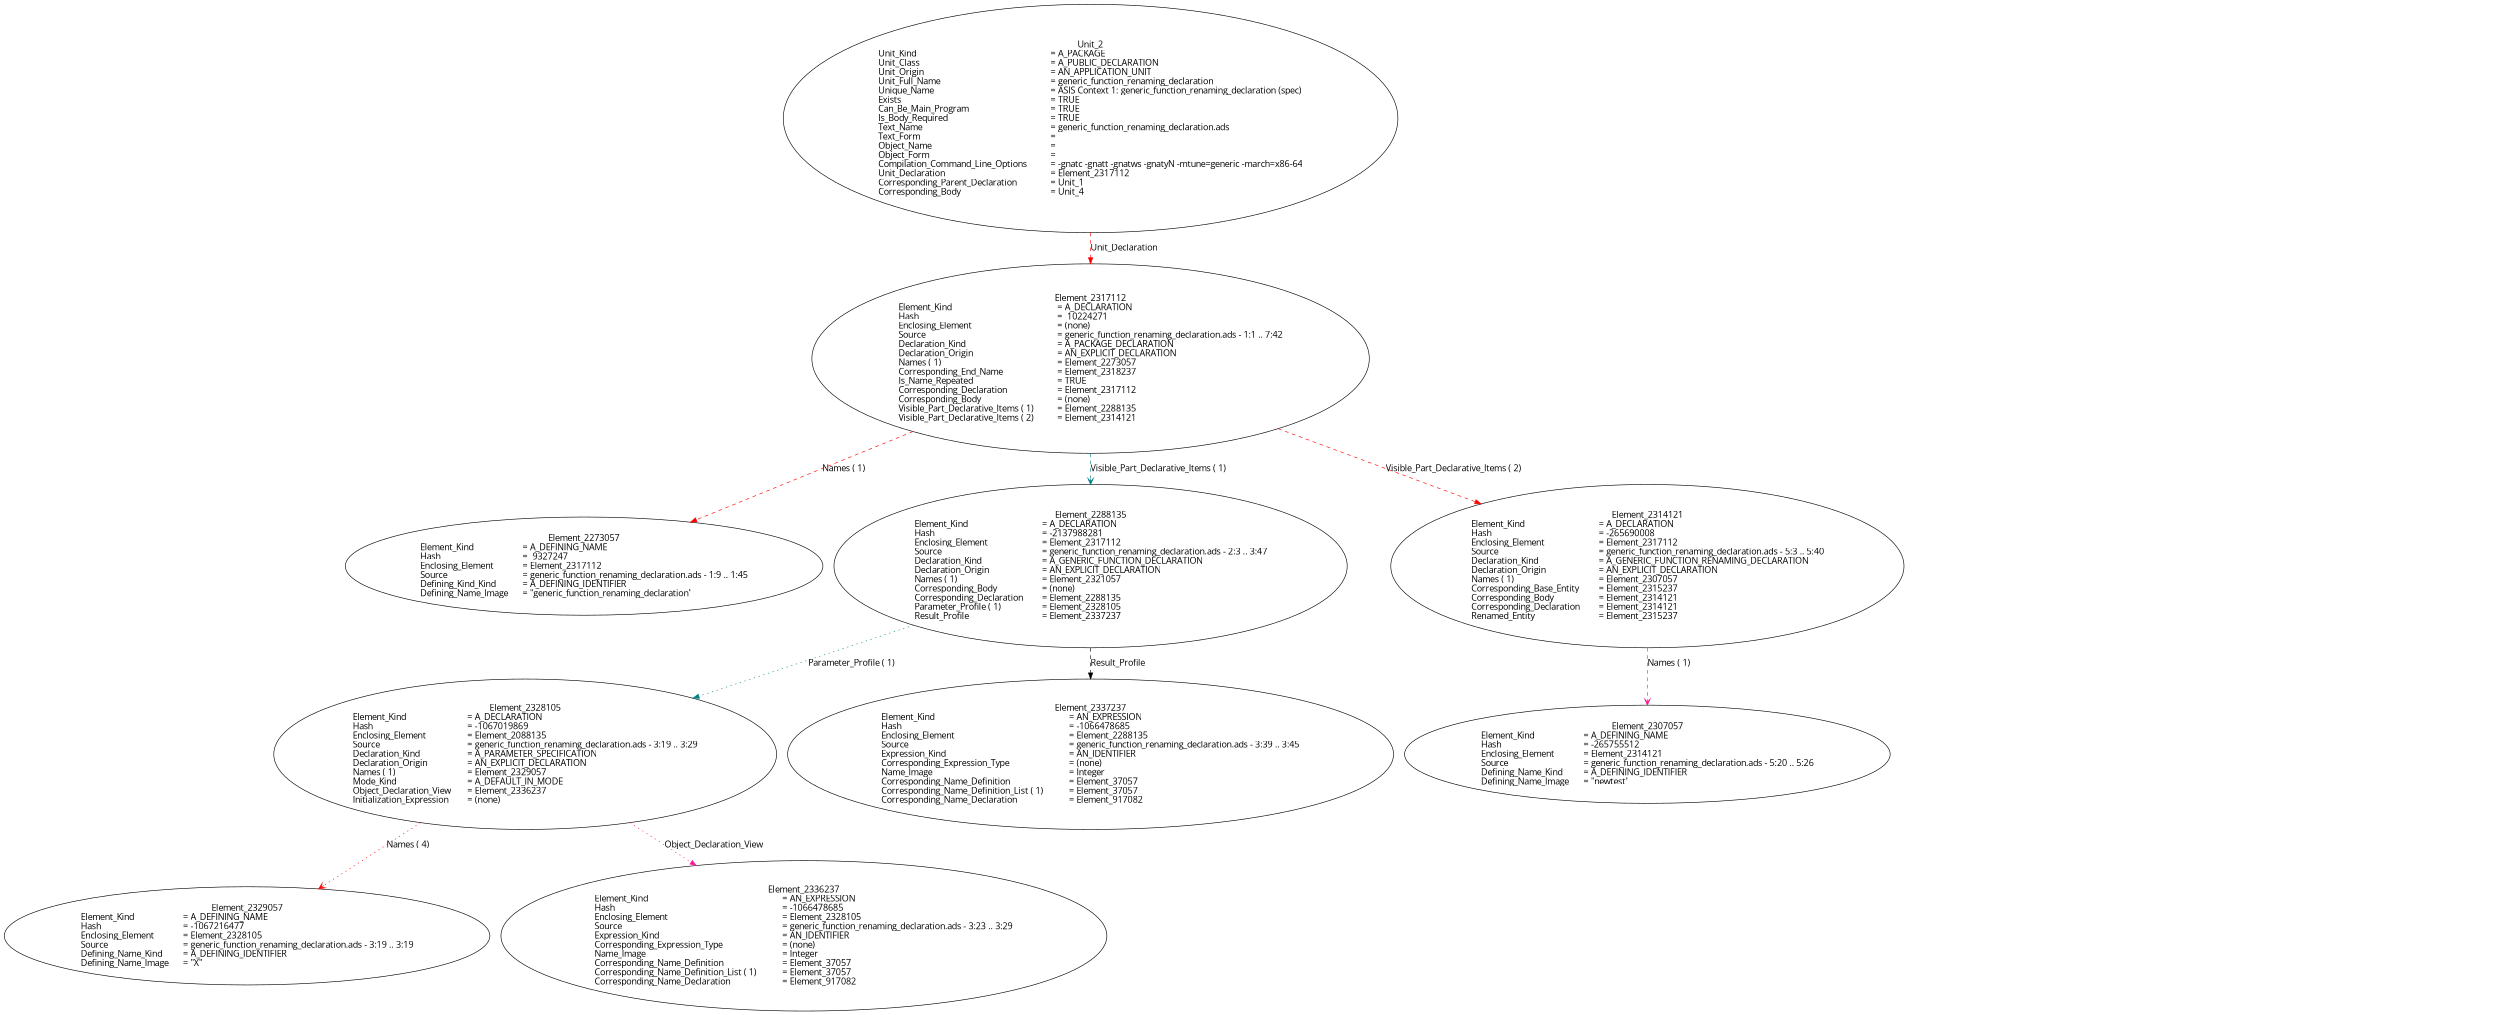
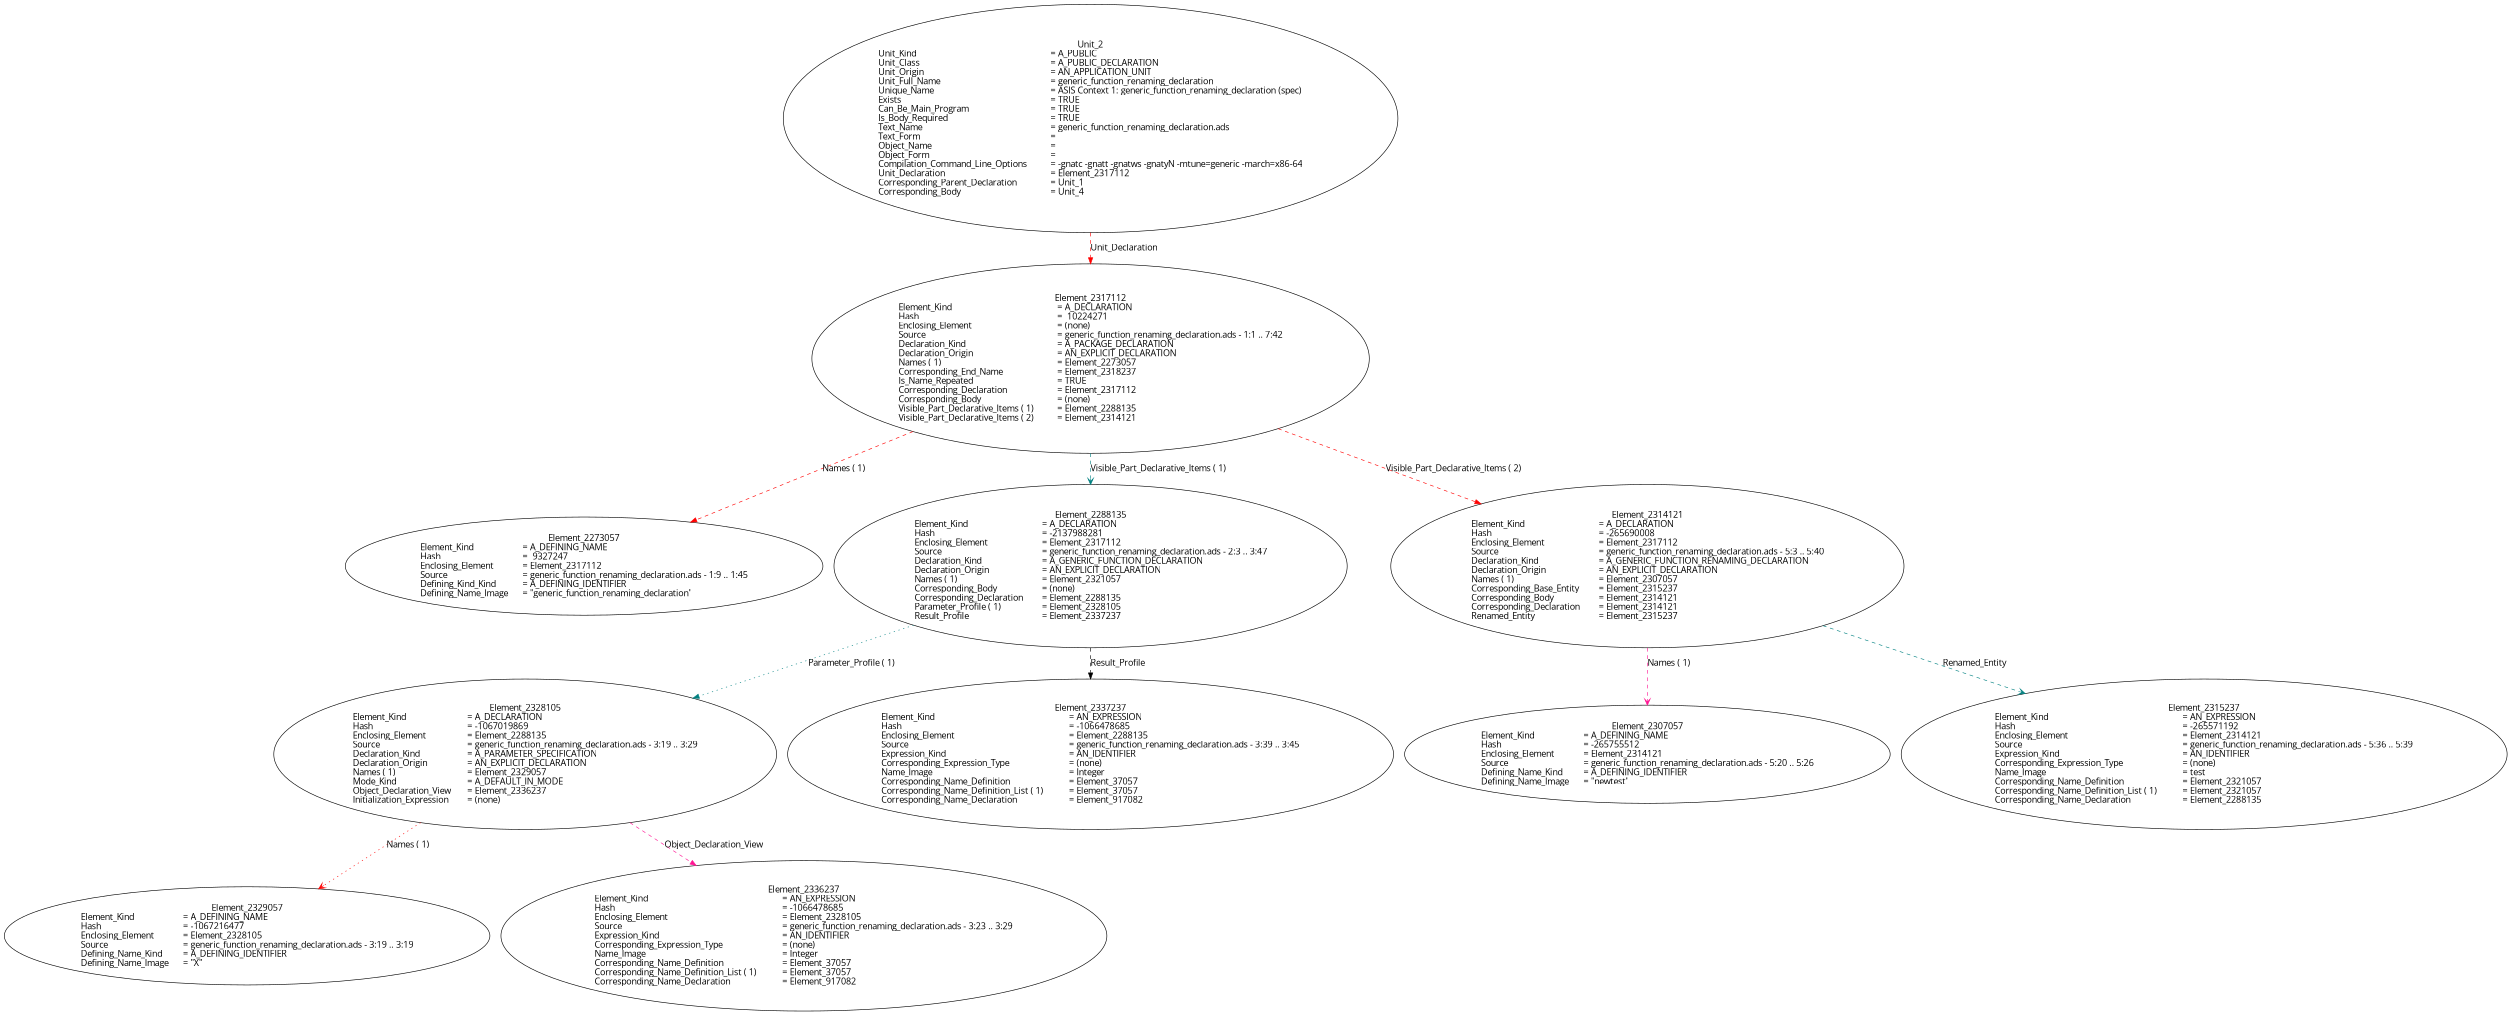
node "Unit_2": text "A_PACKAGE" -> "A_PUBLIC"
node "Element_2328105": text "Element_2088135" -> "Element_2288135"
node "Element_2315237": added
edge "Element_2328105" -> "Element_2336237": style dotted -> dashed
edge "Element_2328105" -> "Element_2329057": label "Names ( 4)" -> "Names ( 1)"
